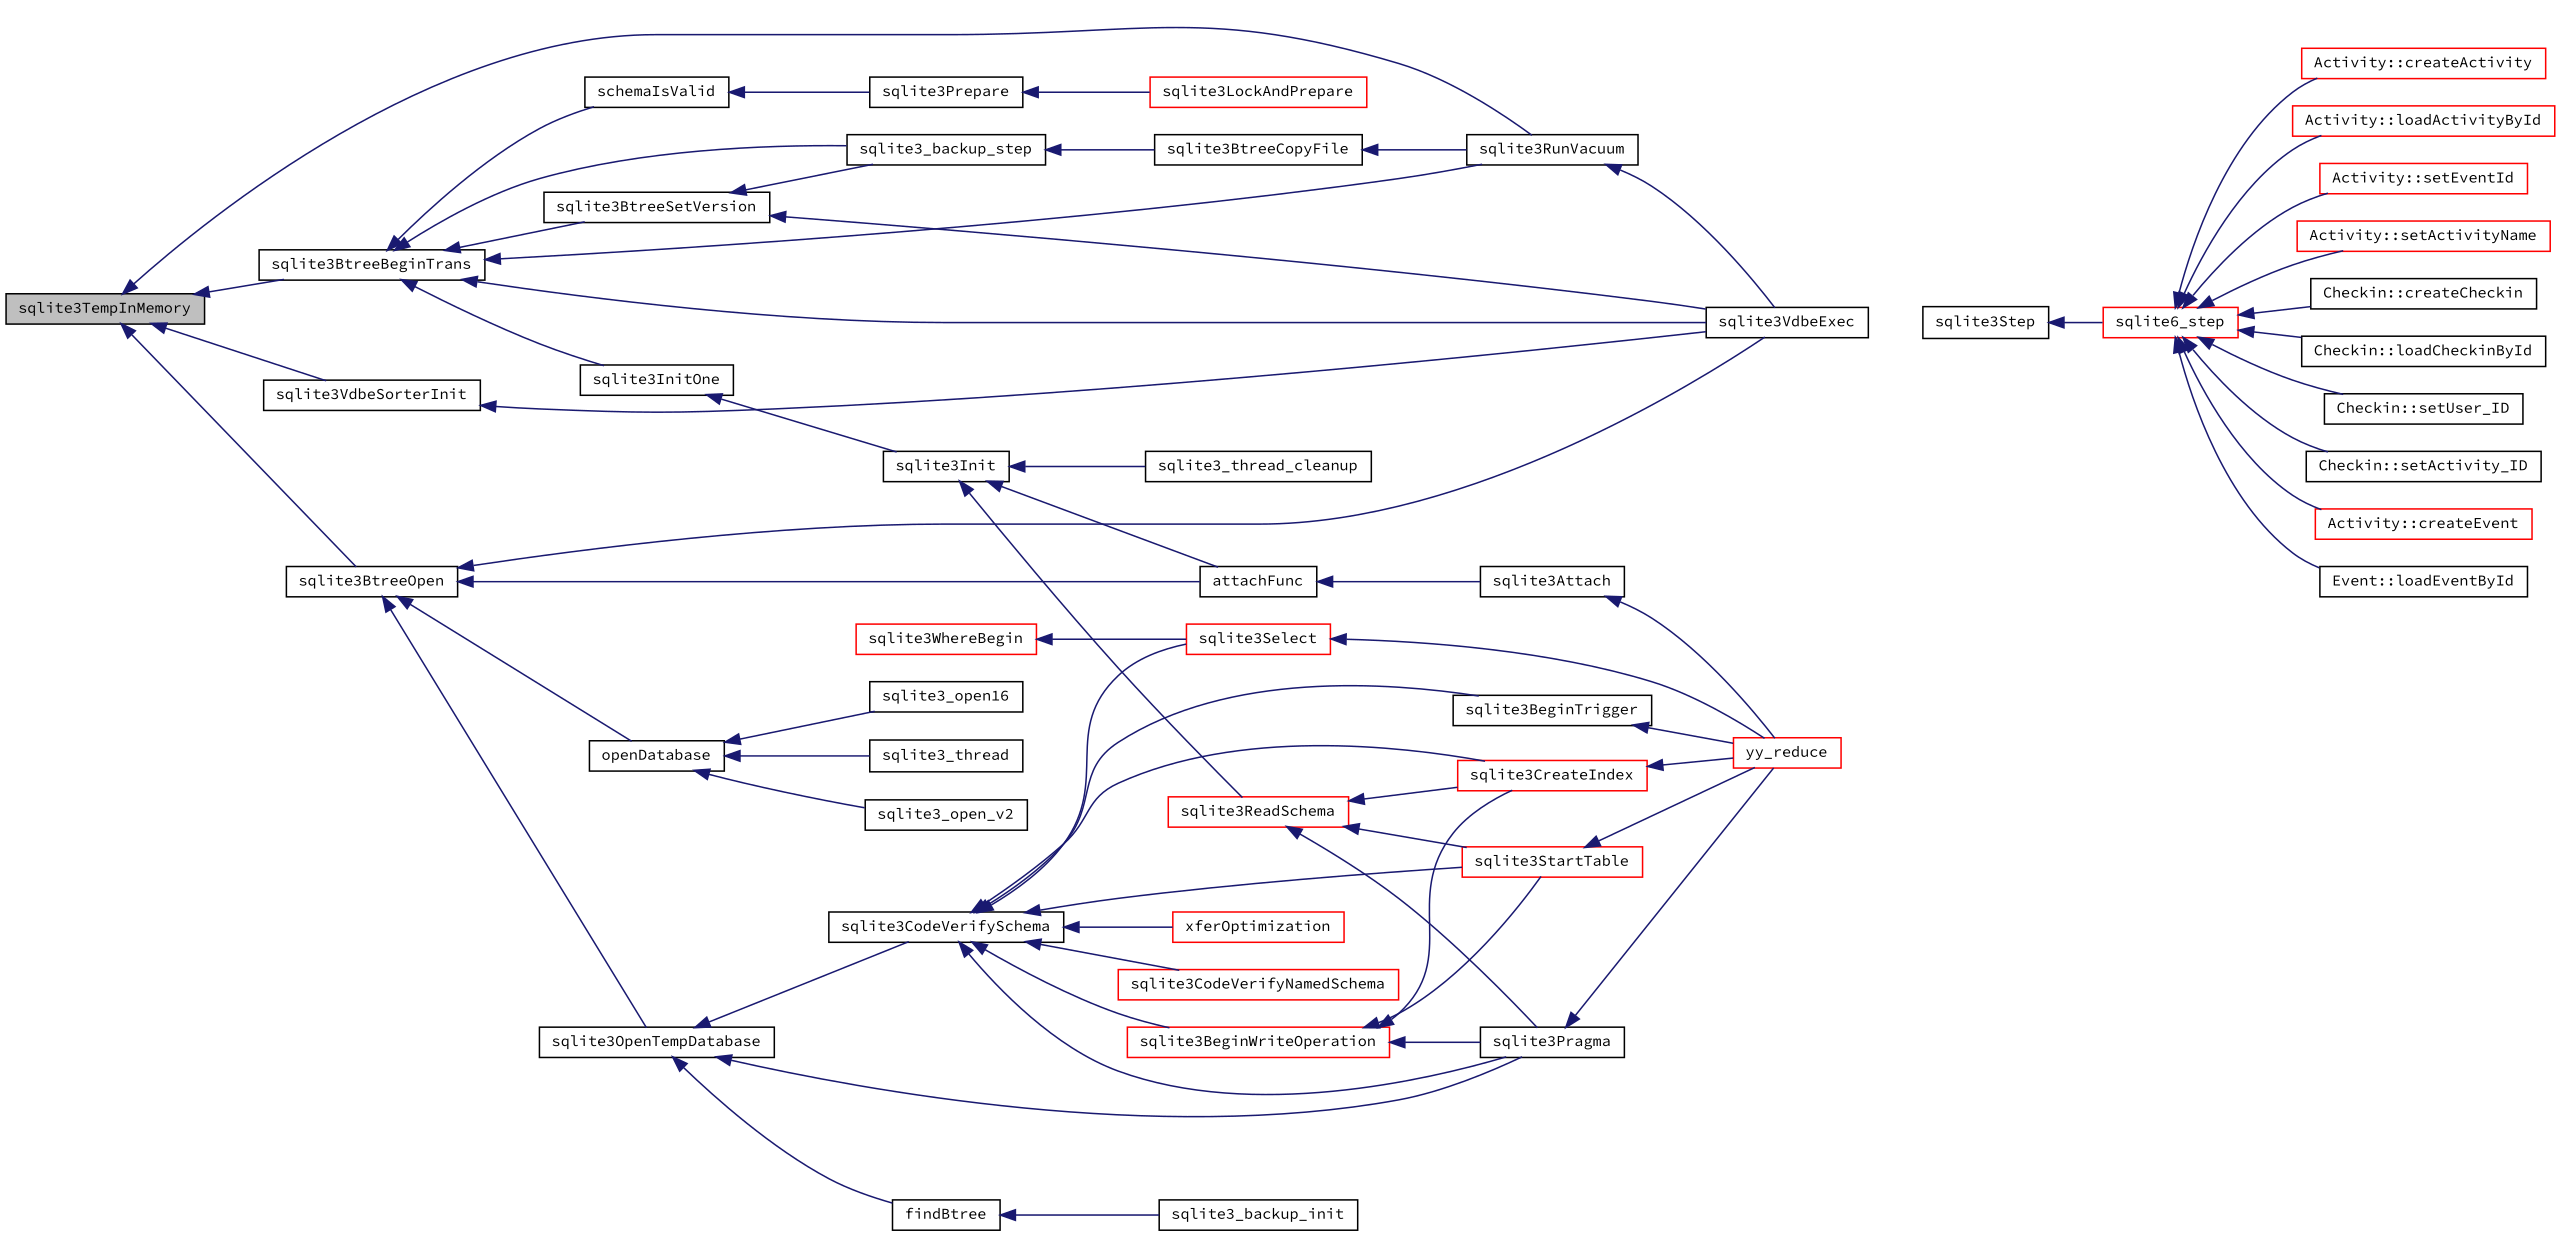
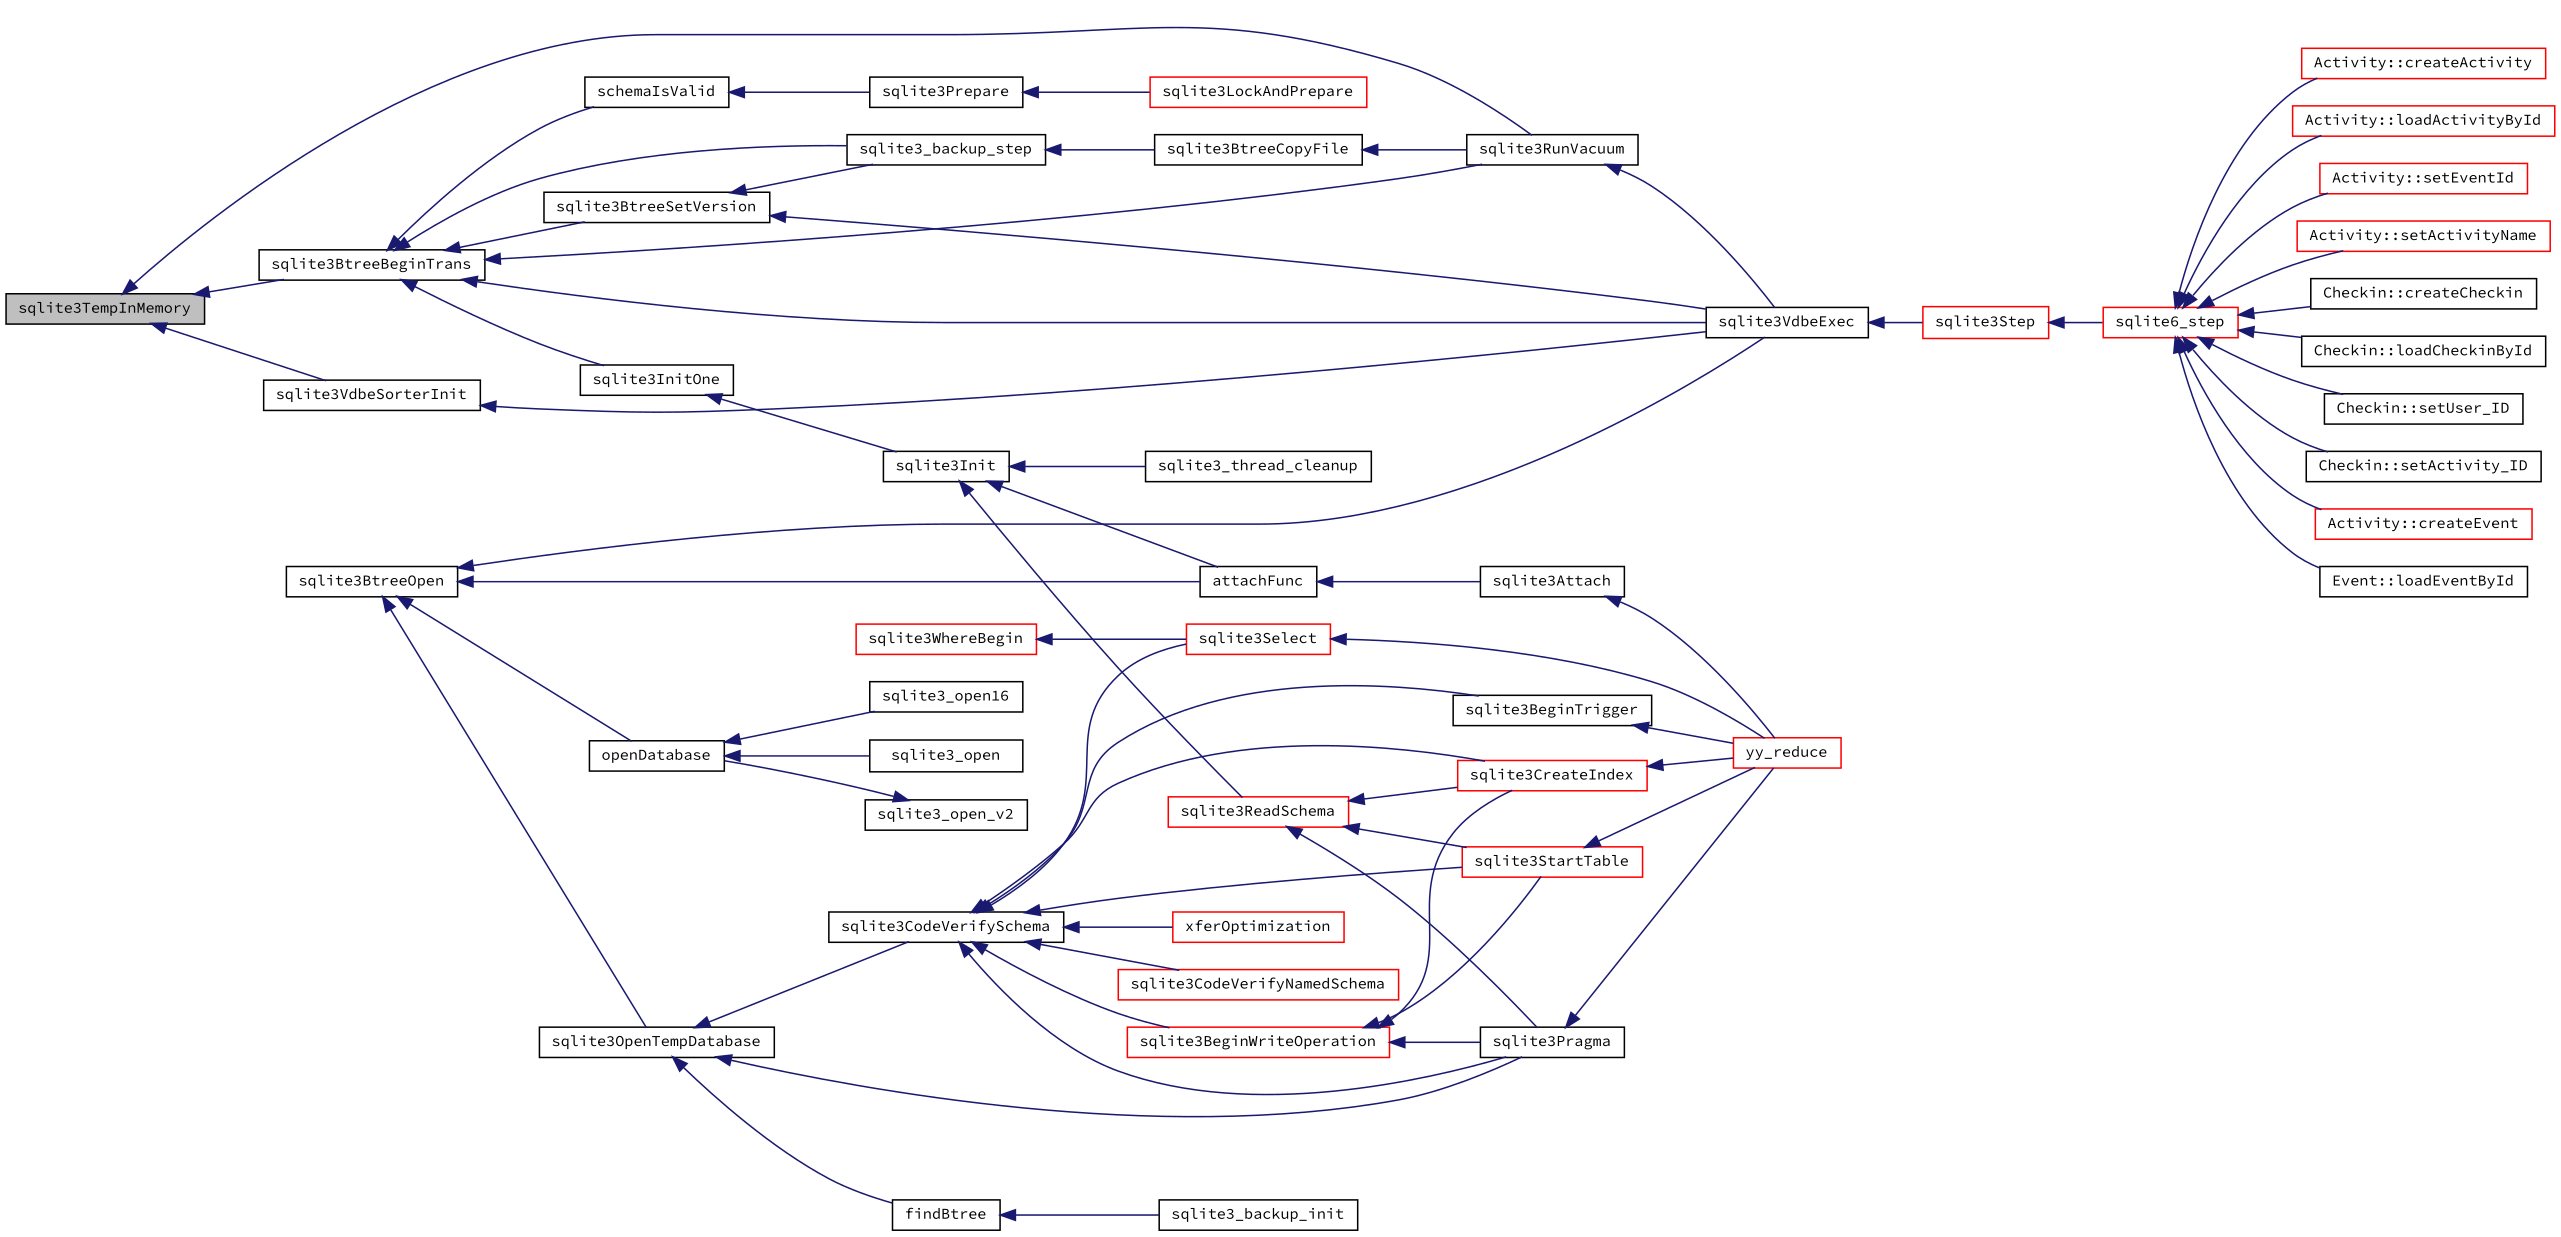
edge "sqlite3Step" -> "sqlite3VdbeExec": added
node "sqlite3Step": color black -> red
edge "sqlite3BtreeOpen" -> "sqlite3TempInMemory": removed
node "sqlite3_thread": label "sqlite3_thread" -> "sqlite3_open"
edge "sqlite3_open_v2" -> "openDatabase": reversed
